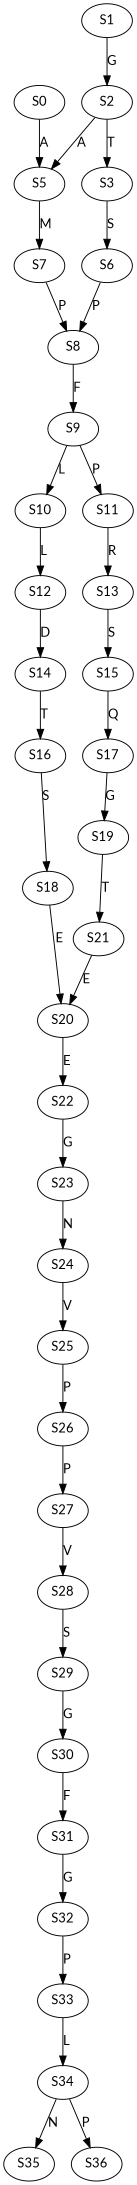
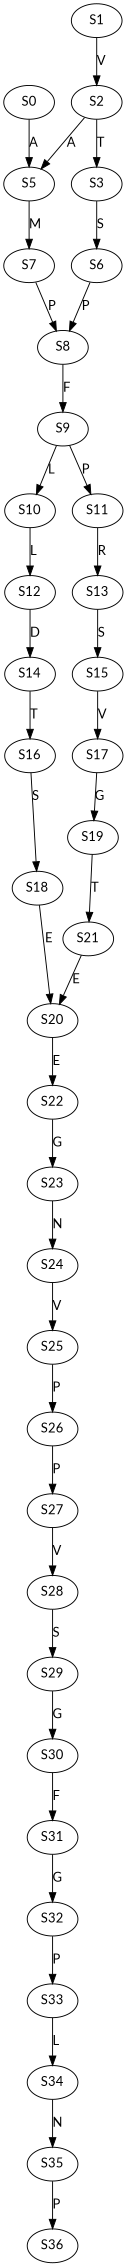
edge "S1" -> "S2": label "G" -> "V"
edge "S15" -> "S17": label "Q" -> "V"
edge "S34" -> "S36": now "S35" -> "S36"
